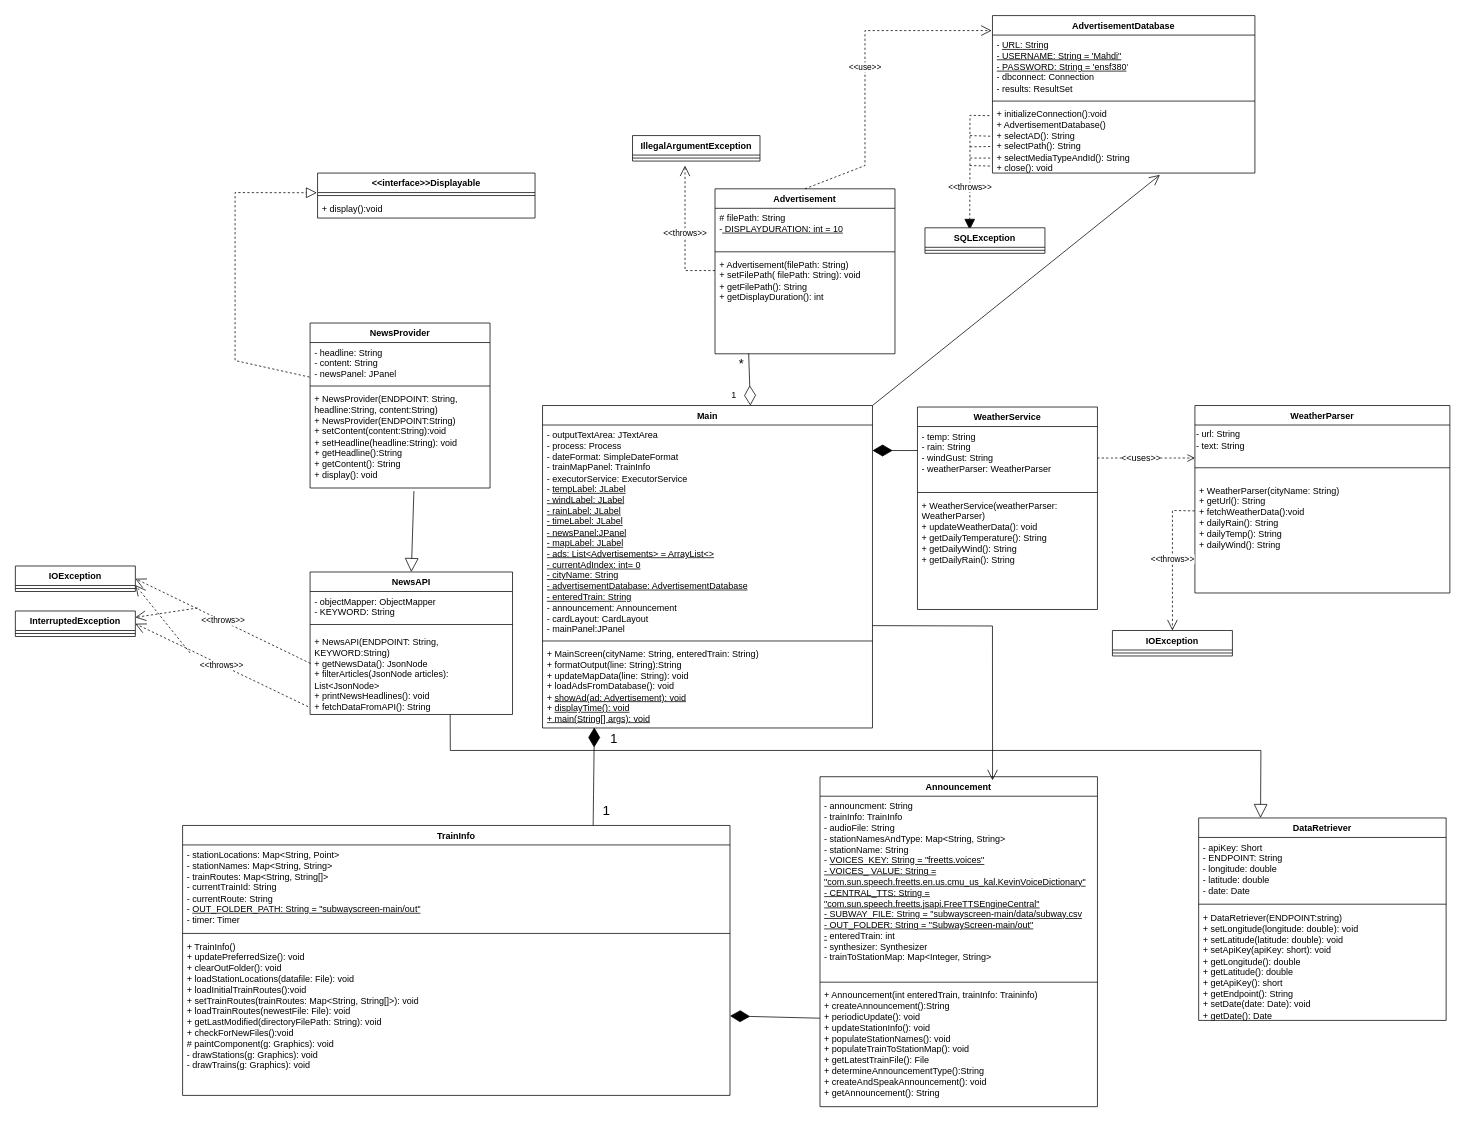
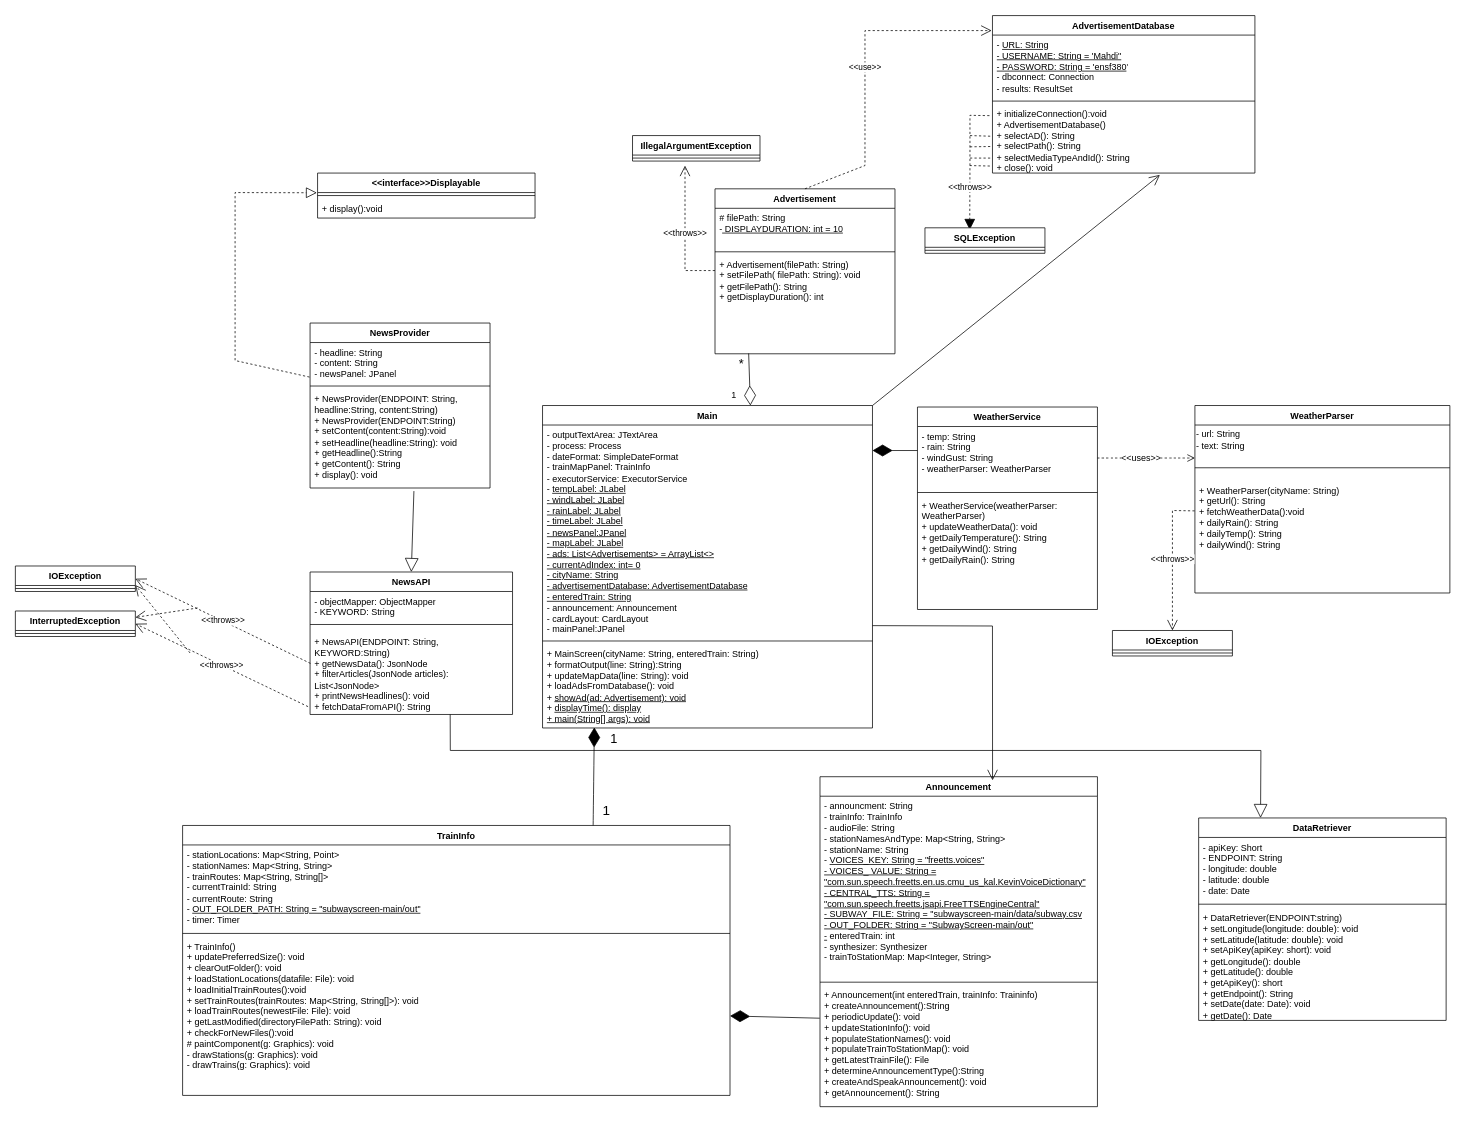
node "+ MainScreen(cityName: String, enteredTrain: String) + formatOutput(line: String):String + updateMapData(line: String): void + loadAdsFromDatabase(): void + showAd(ad: Advertisement): void + displayTime(): void + main(String[] args): void": label "+ MainScreen(cityName: String, enteredTrain: String) + formatOutput(line: String):String + updateMapData(line: String): void + loadAdsFromDatabase(): void + showAd(ad: Advertisement): void + displayTime(): void + main(String[] args): void" -> "+ MainScreen(cityName: String, enteredTrain: String) + formatOutput(line: String):String + updateMapData(line: String): void + loadAdsFromDatabase(): void + showAd(ad: Advertisement): void + displayTime(): display + main(String[] args): void"
